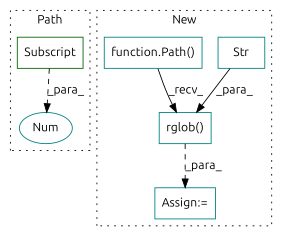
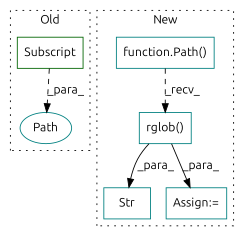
cluster "Path": label "Path" -> "Old"
edge "function.Path()" -> "rglob()": style solid -> dashed
edge "Str" -> "rglob()": reversed
node "Num": label "Num" -> "Path"
edge "rglob()" -> "Assign:=": style dashed -> solid
